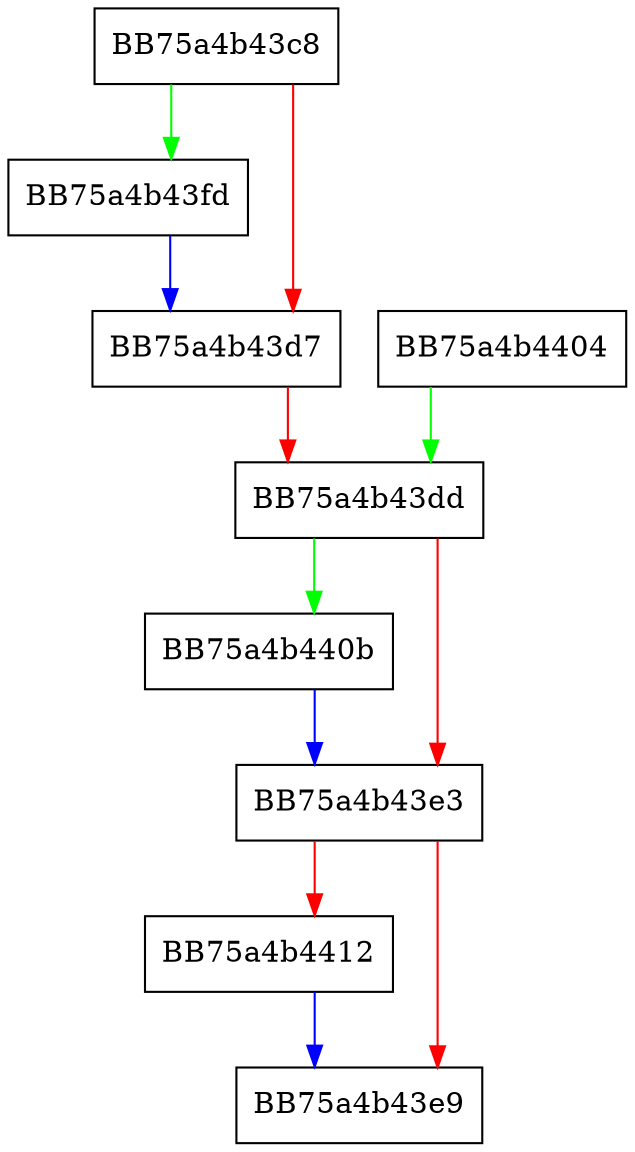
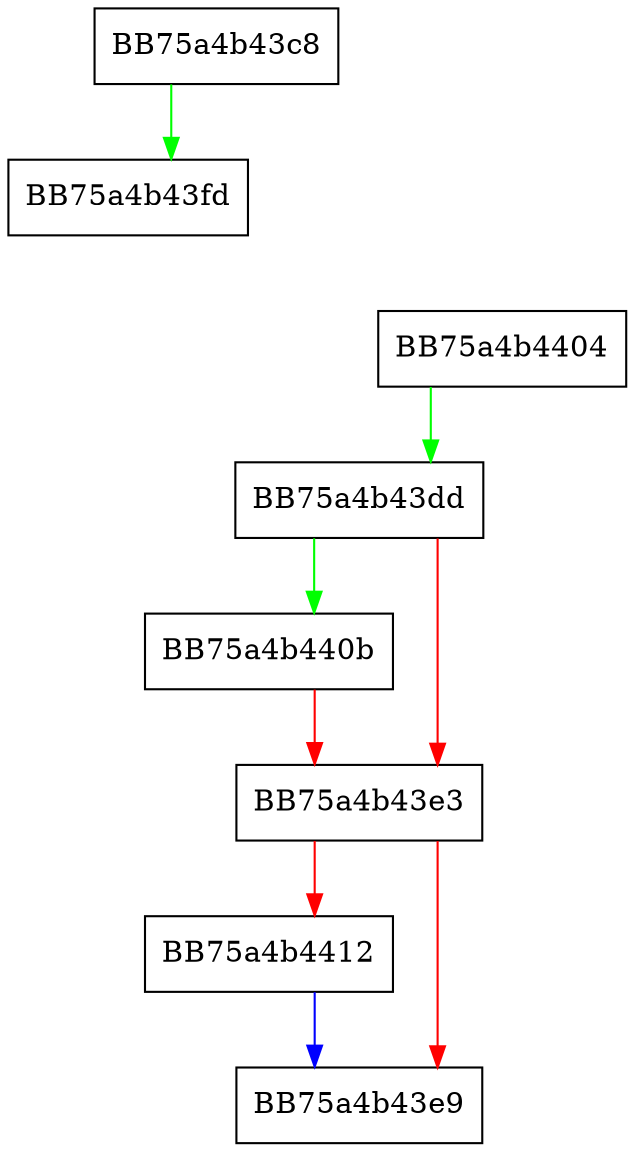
node "BB75a4b43d7": removed
edge "BB75a4b440b" -> "BB75a4b43e3": color blue -> red
